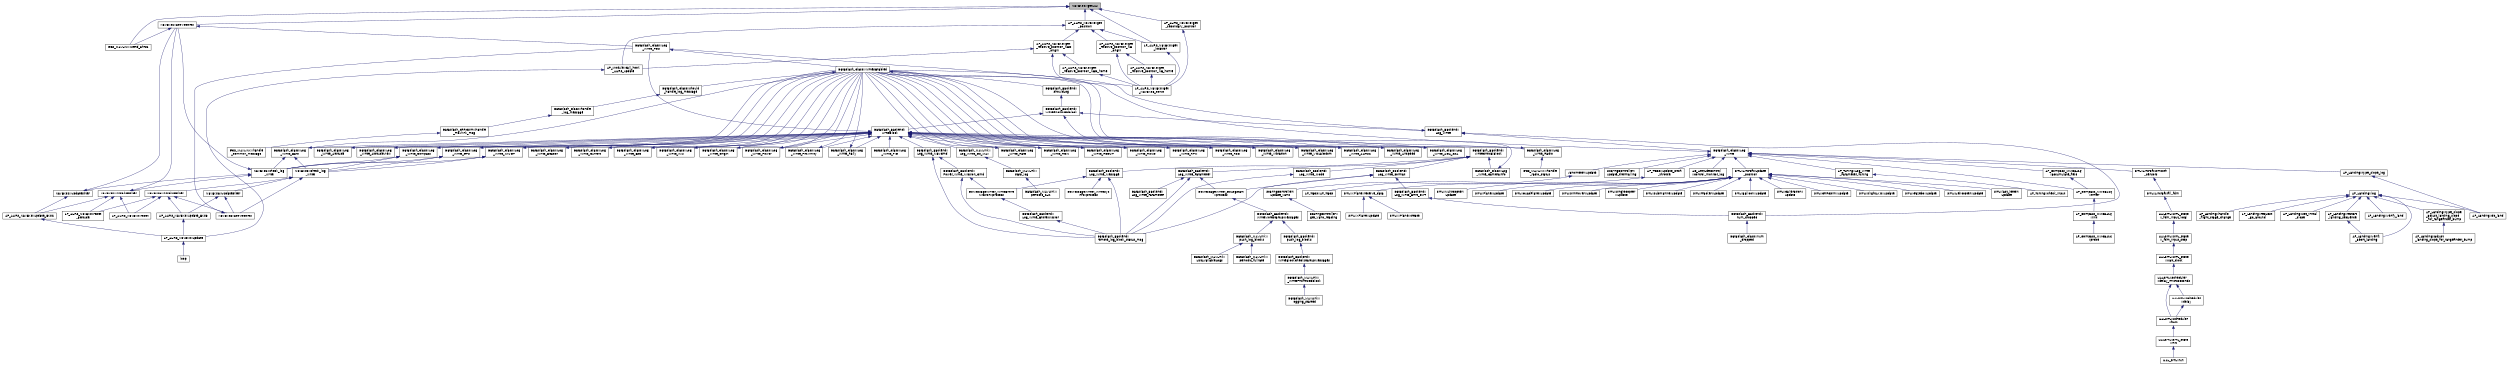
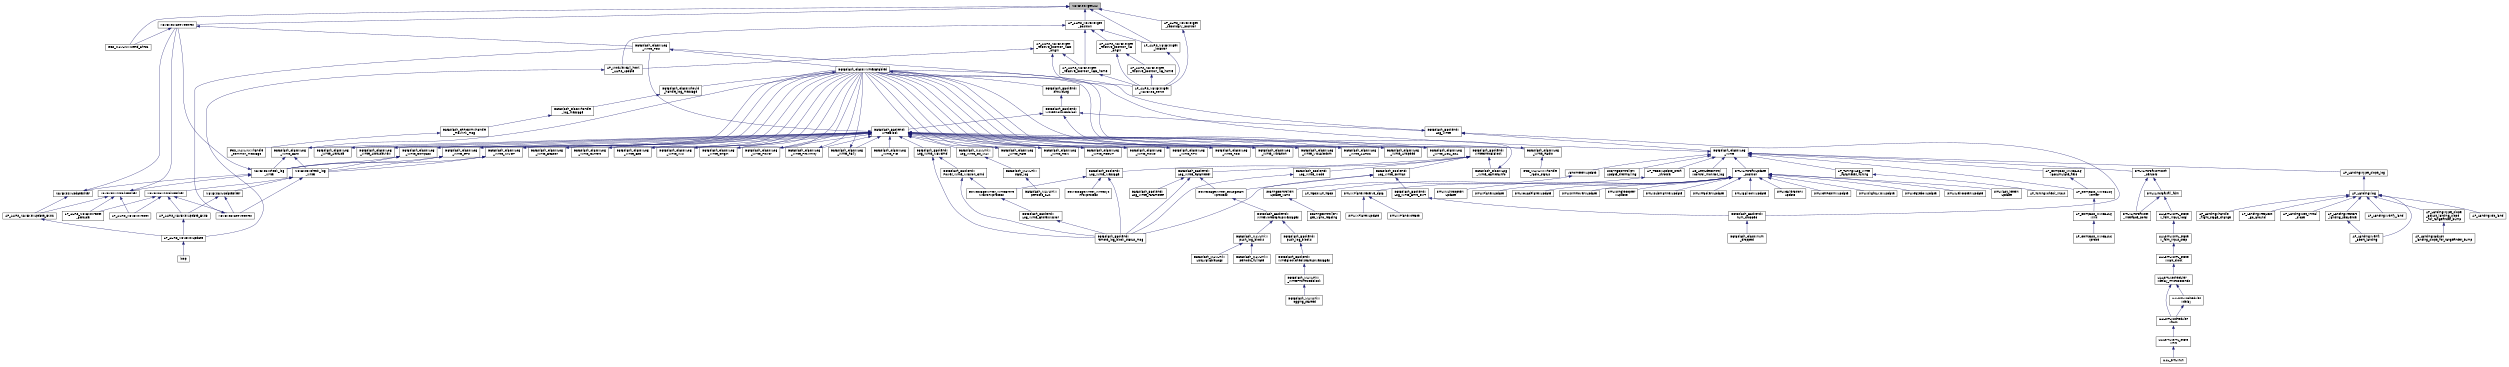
edge "AP_AHRS_NavEKF::get _relative_position_NED _origin" -> "AP_AHRS_NavEKF::get _position": now "AP_AHRS_NavEKF::get _relative_position_NED_home" -> "AP_AHRS_NavEKF::get _position"
edge "AP_Landing::do_land" -> "AP_Landing::type_slope_log": now "AP_Landing::log" -> "AP_Landing::type_slope_log"
node "SITL::Aircraft::set _interface_ports": added
